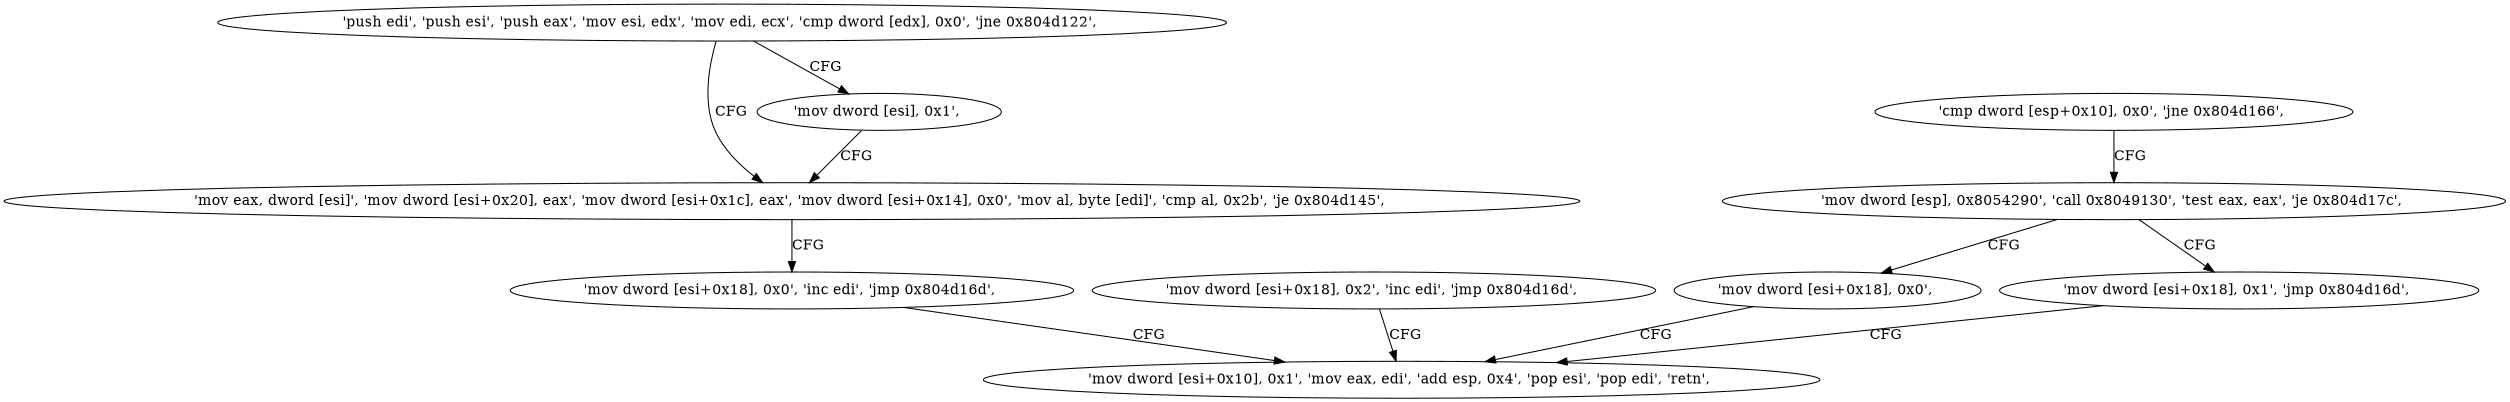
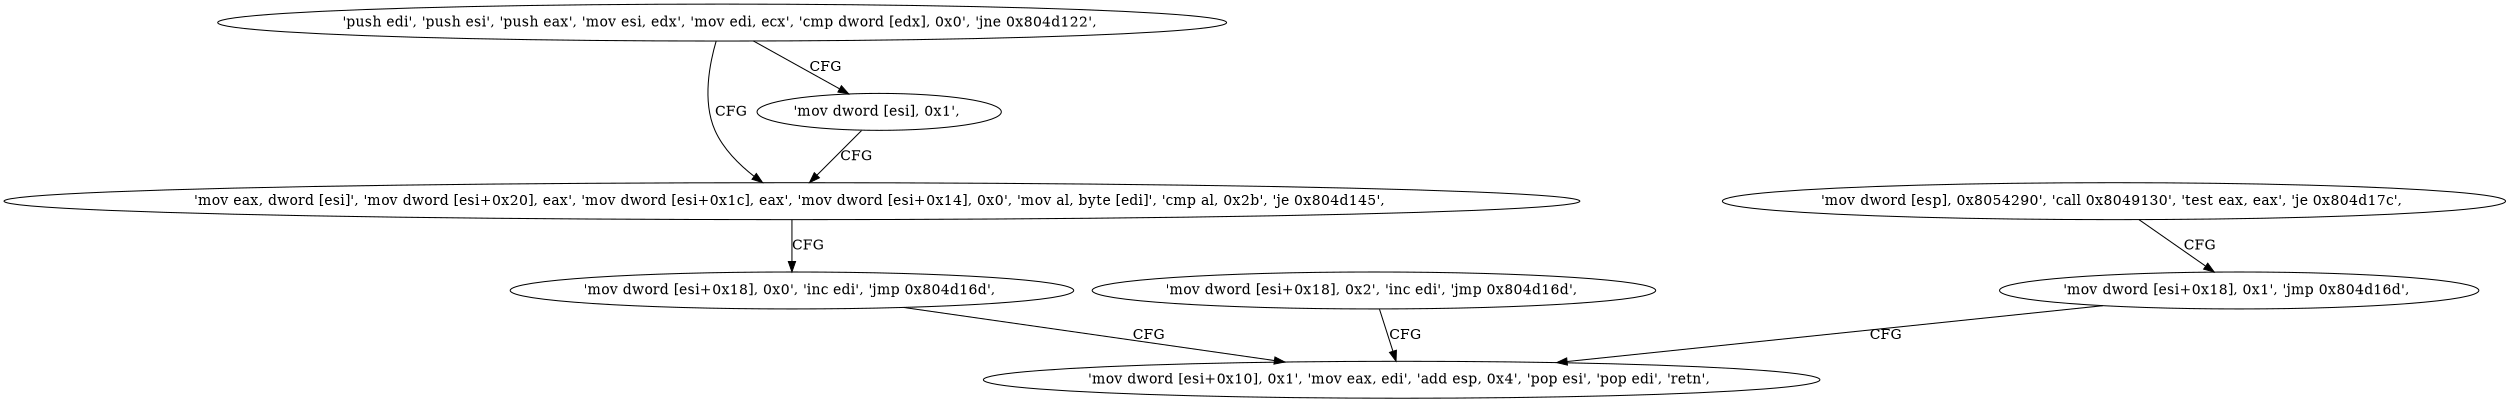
node "'cmp dword [esp+0x10], 0x0', 'jne 0x804d166',": removed
node "'mov dword [esi+0x18], 0x0',": removed
